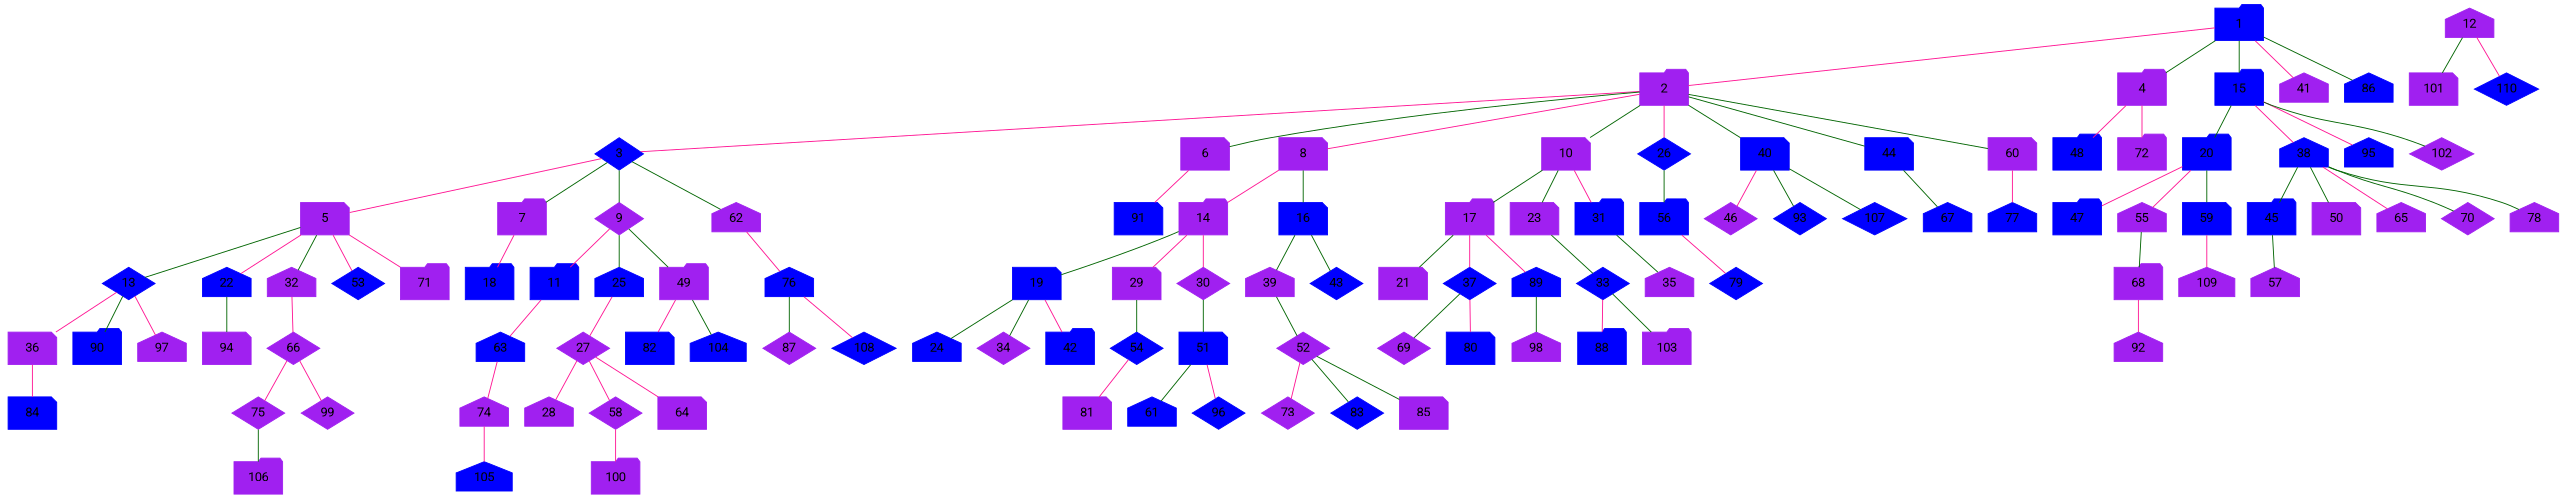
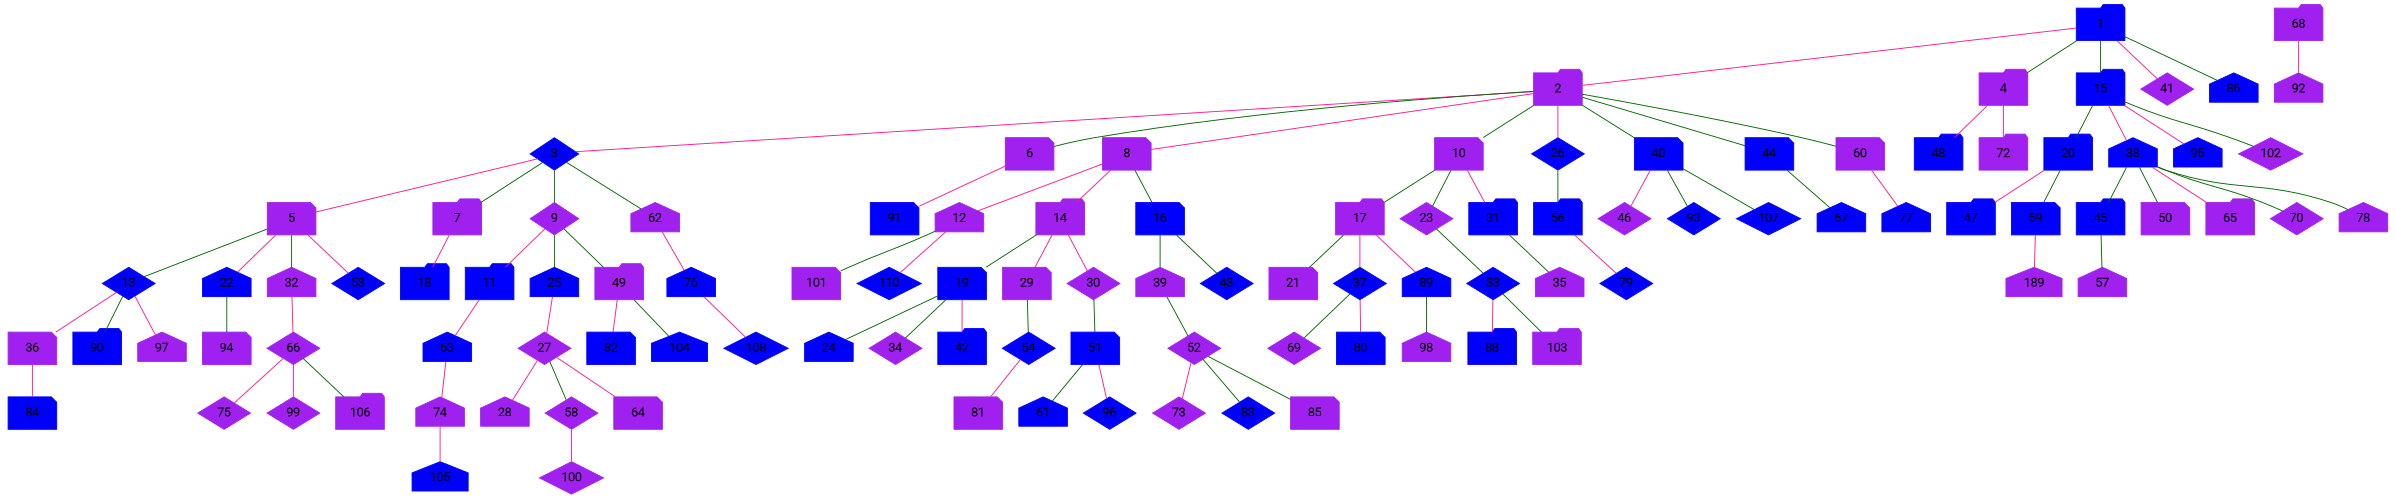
node "41": shape house -> diamond
edge "8" -- "12": added
node "23": shape note -> diamond
node "55": removed
node "65": shape house -> folder
node "71": removed
node "109": label "109" -> "189"
node "87": removed
edge "27" -- "58": color deeppink -> darkgreen
edge "75" -- "106": now "66" -- "106"
node "100": shape folder -> diamond
